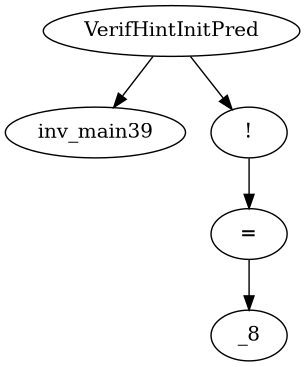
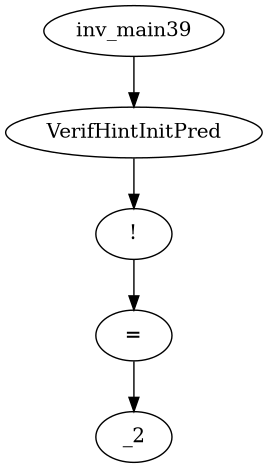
edge "VerifHintInitPred" -> "inv_main39": reversed
node "_8": label "_8" -> "_2"
